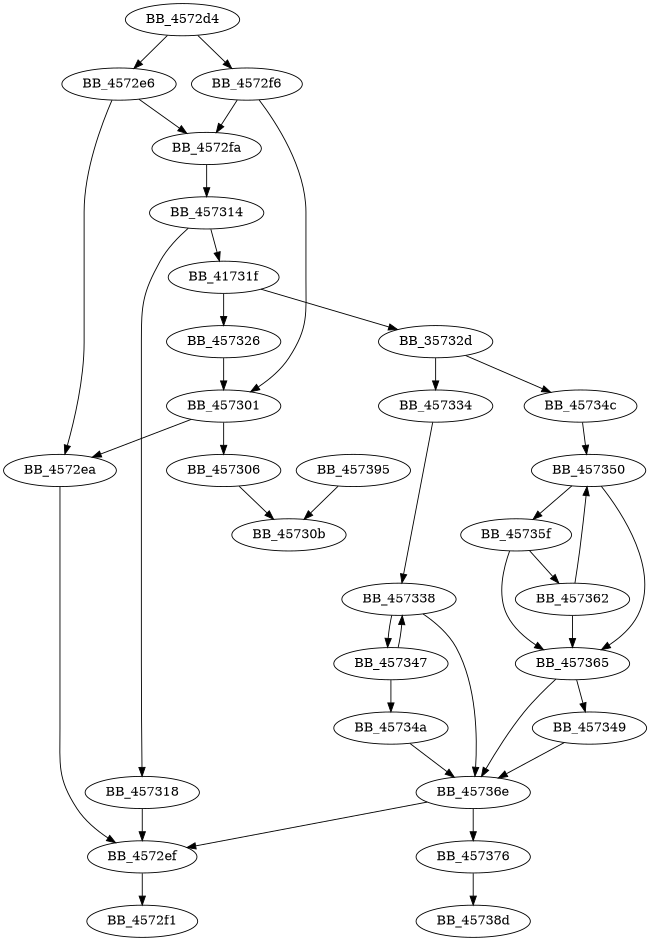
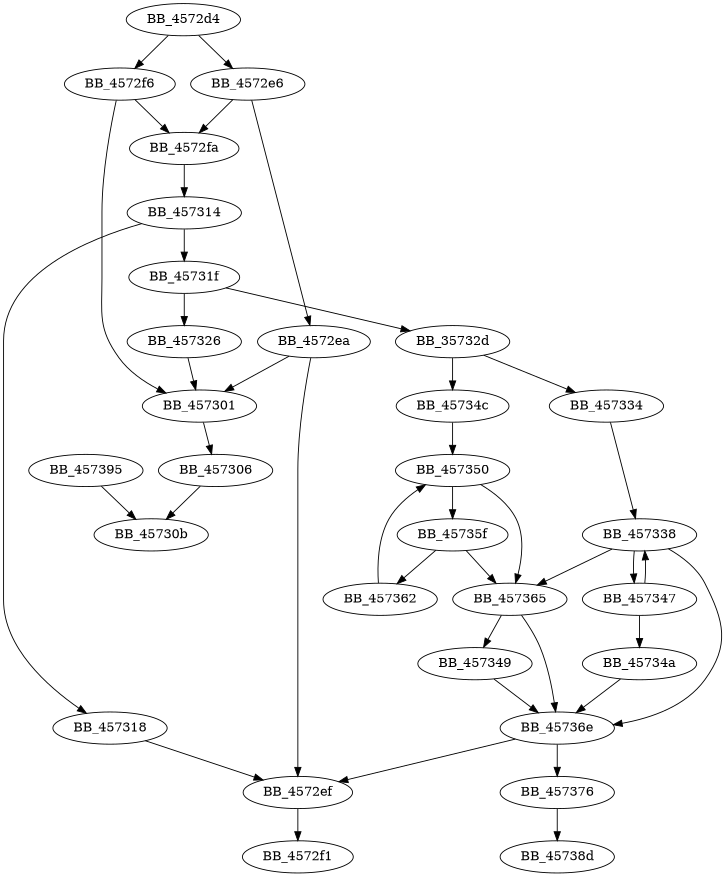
node "BB_41731f": label "BB_41731f" -> "BB_45731f"
edge "BB_457301" -> "BB_4572ea": reversed
edge "BB_457362" -> "BB_457365": now "BB_457338" -> "BB_457365"
